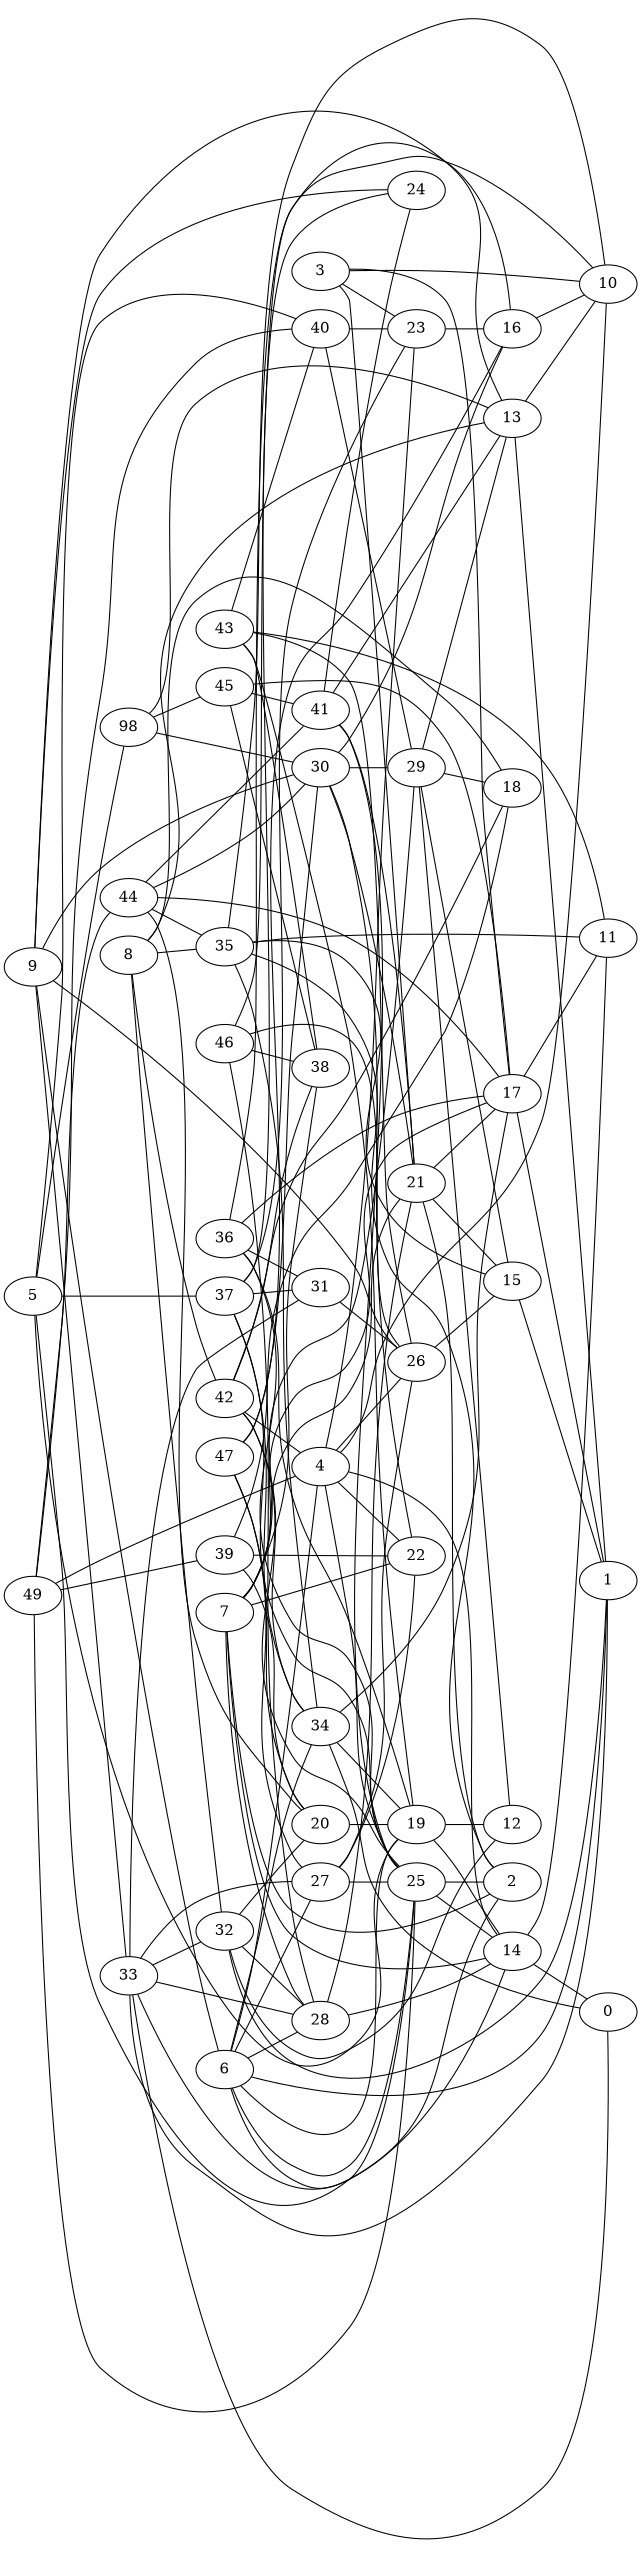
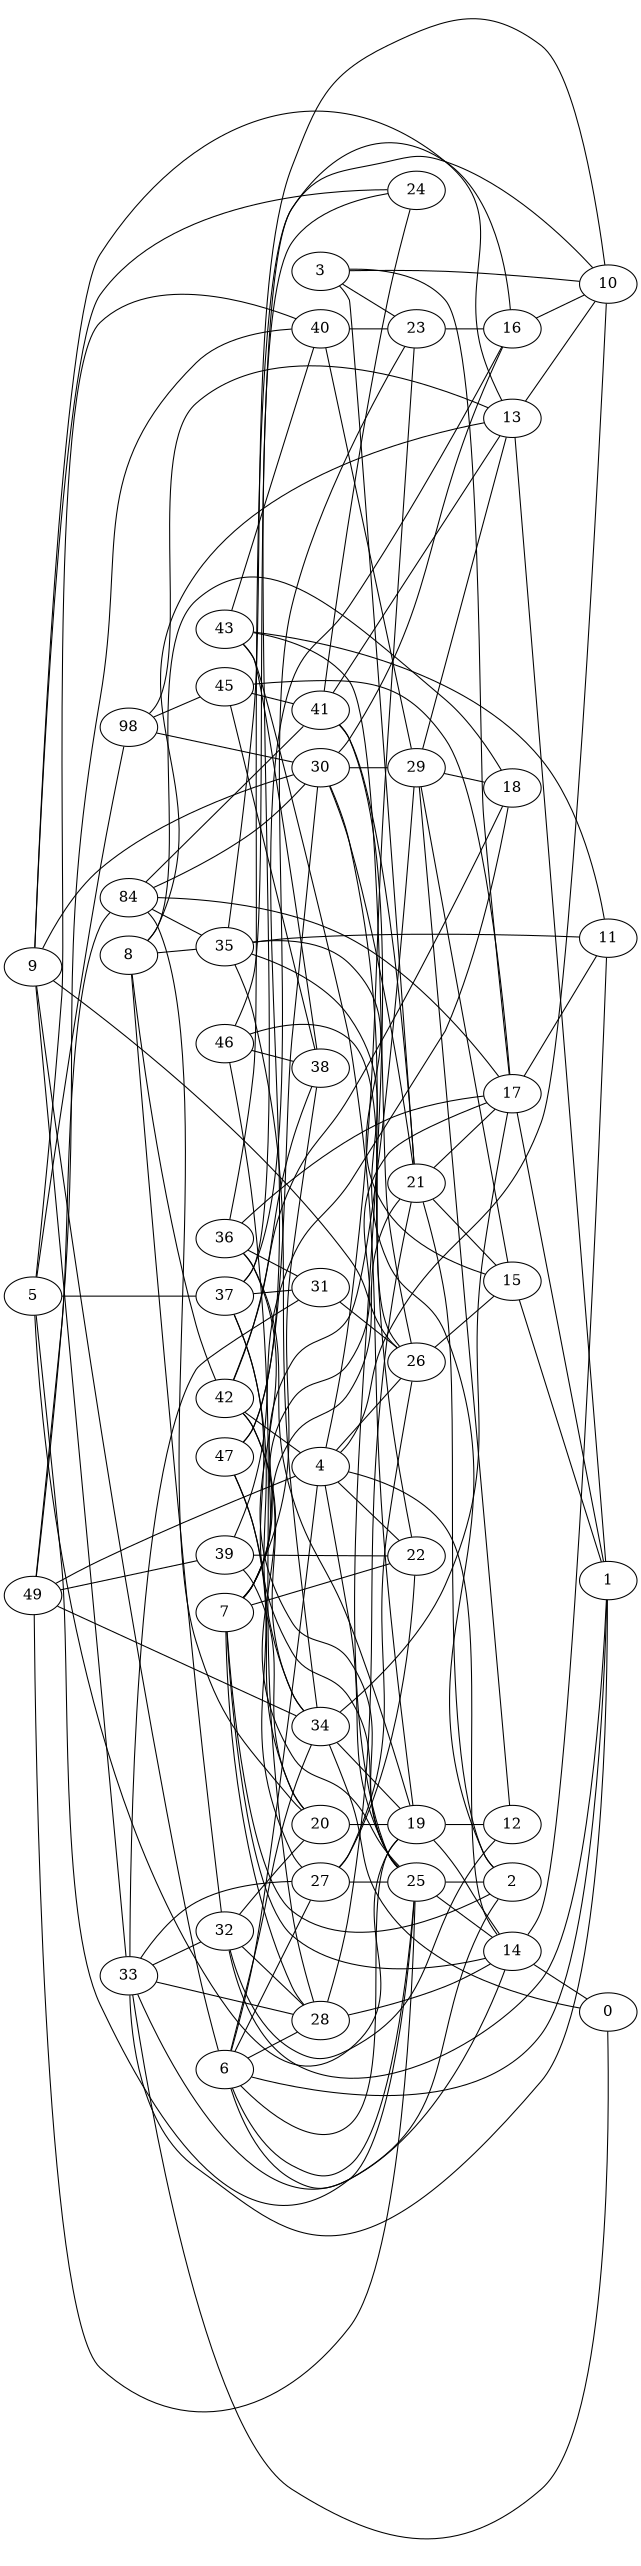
node "44": label "44" -> "84"
edge "49" -- "34": added
